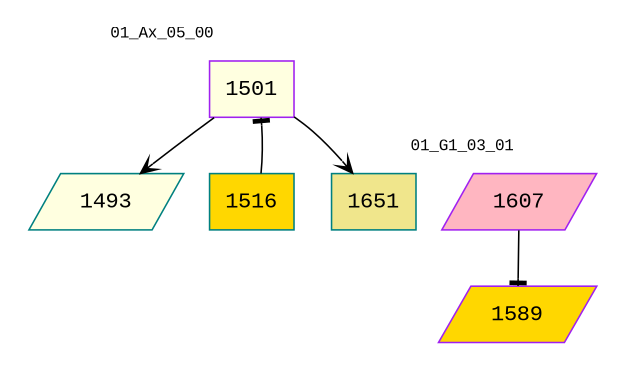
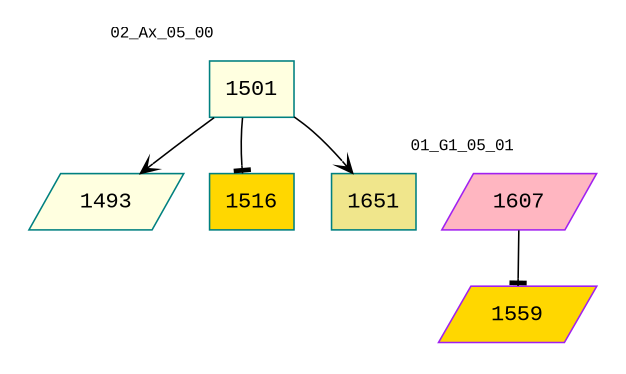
cluster "01_Ax_05_00": label "01_Ax_05_00" -> "02_Ax_05_00"
node "1501": color purple -> teal
cluster "01_G1_03_01": label "01_G1_03_01" -> "01_G1_05_01"
edge "1516" -> "1501": reversed
node "1589": label "1589" -> "1559"
